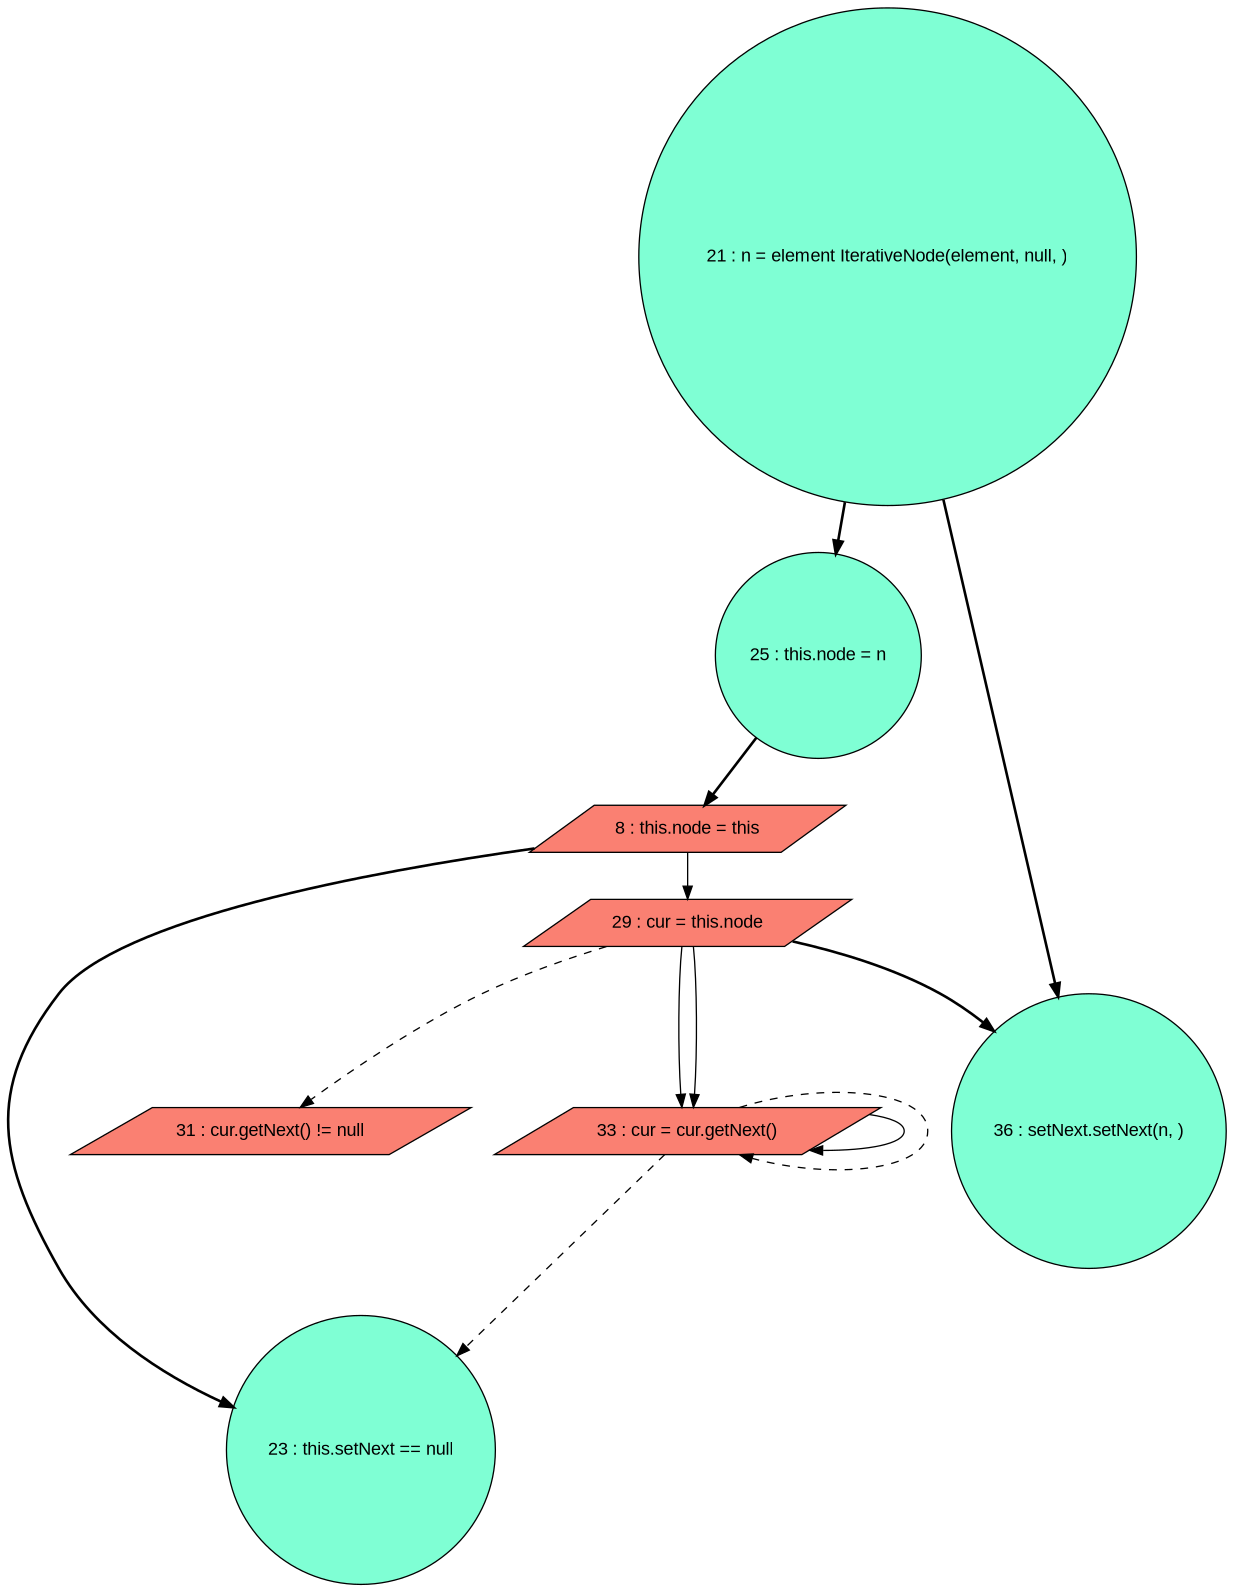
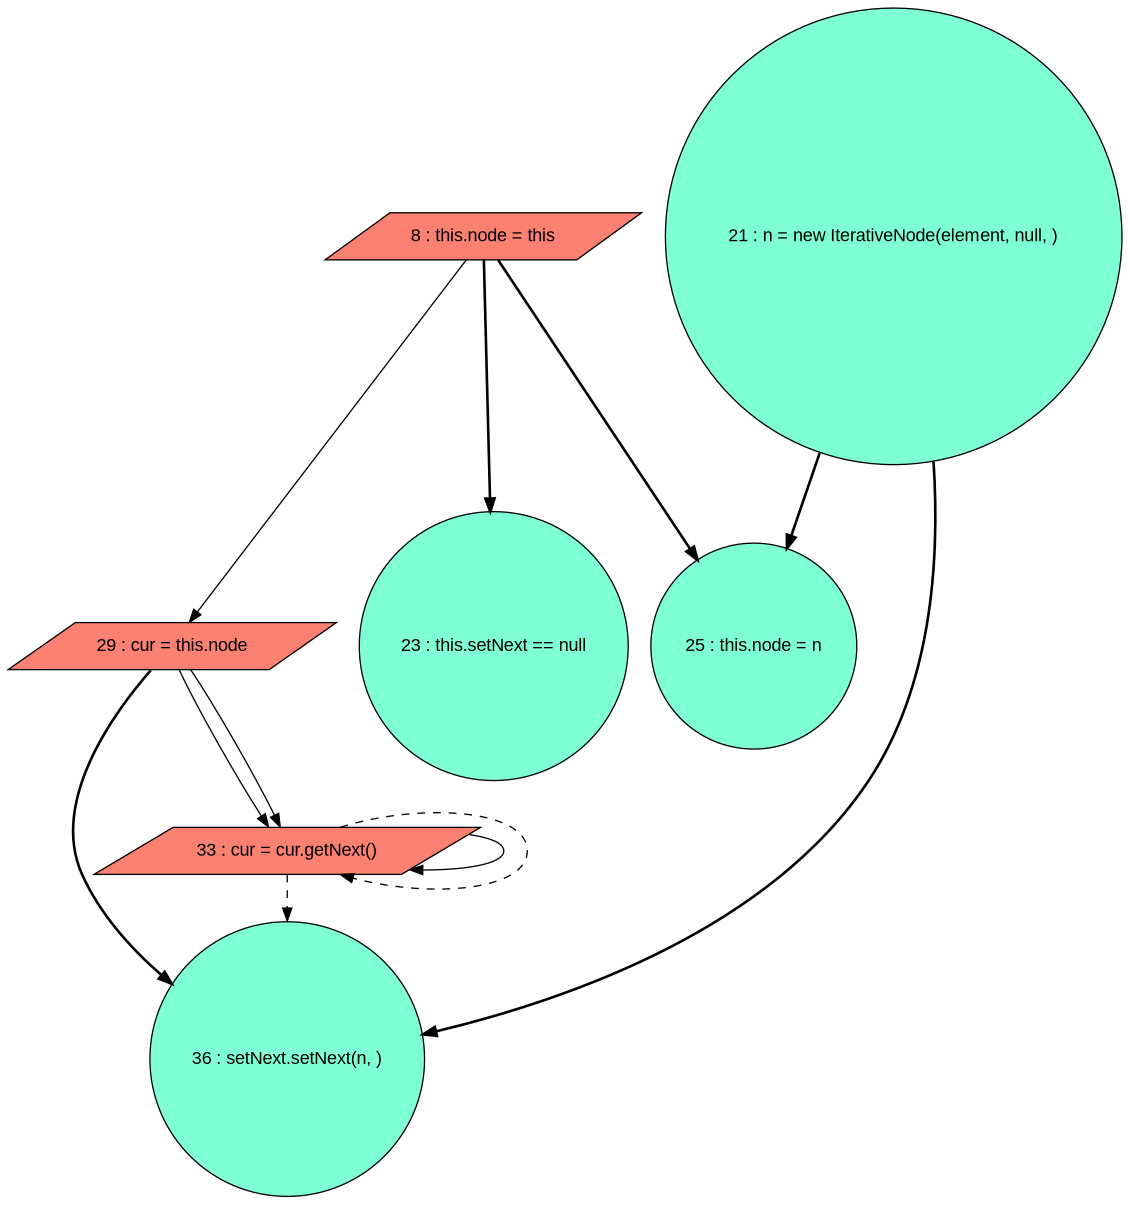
node "21 : n = element IterativeNode(element, null, )": label "21 : n = element IterativeNode(element, null, )" -> "21 : n = new IterativeNode(element, null, )"
edge "25 : this.node = n" -> "8 : this.node = this": reversed
node "31 : cur.getNext() != null": removed
edge "33 : cur = cur.getNext()" -> "23 : this.setNext == null": now "33 : cur = cur.getNext()" -> "36 : setNext.setNext(n, )"
